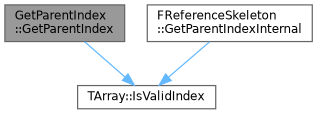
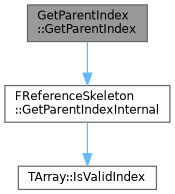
edge "GetParentIndex ::GetParentIndex" -> "TArray::IsValidIndex": now "GetParentIndex ::GetParentIndex" -> "FReferenceSkeleton ::GetParentIndexInternal"
